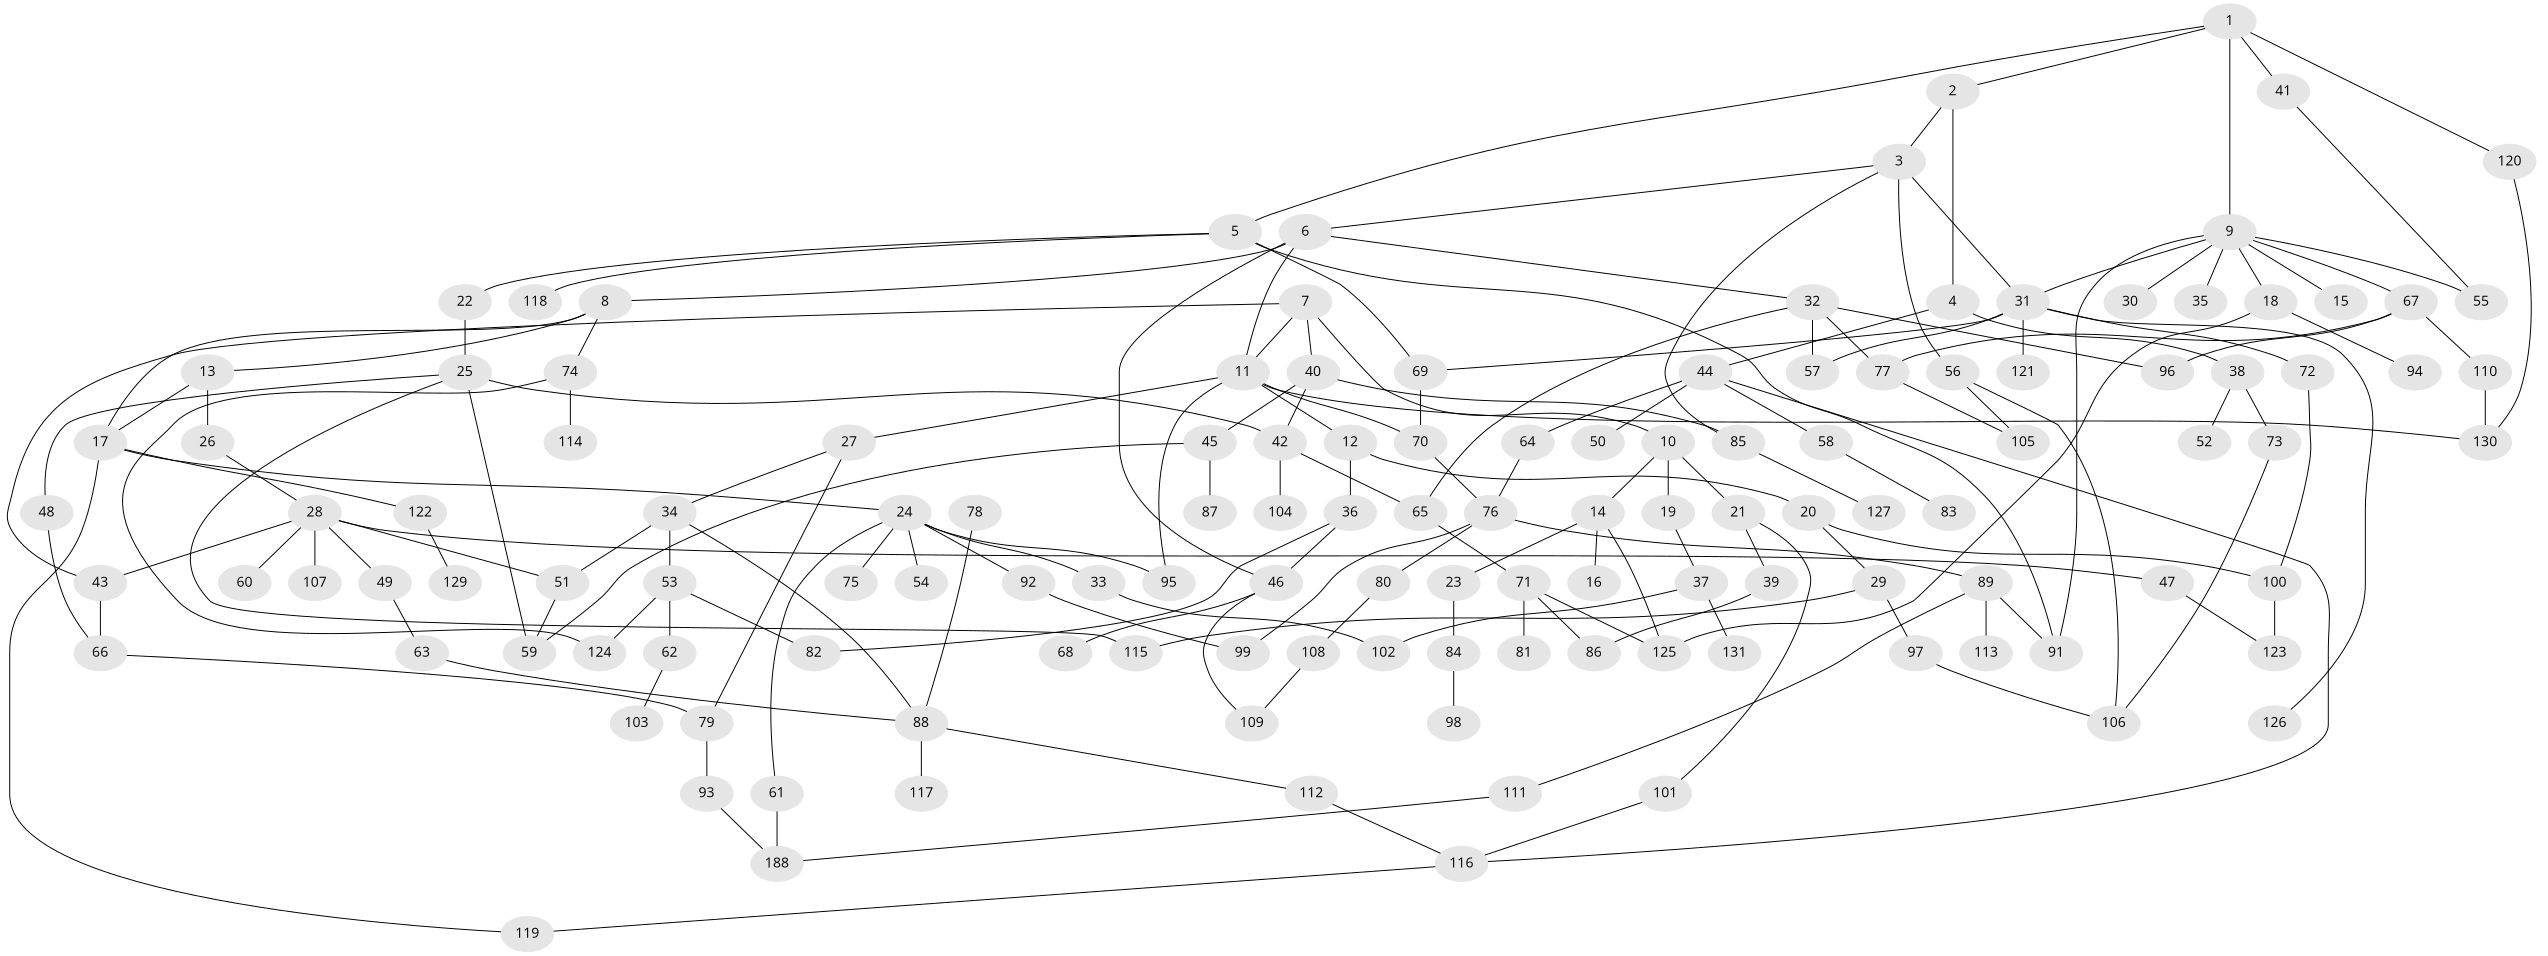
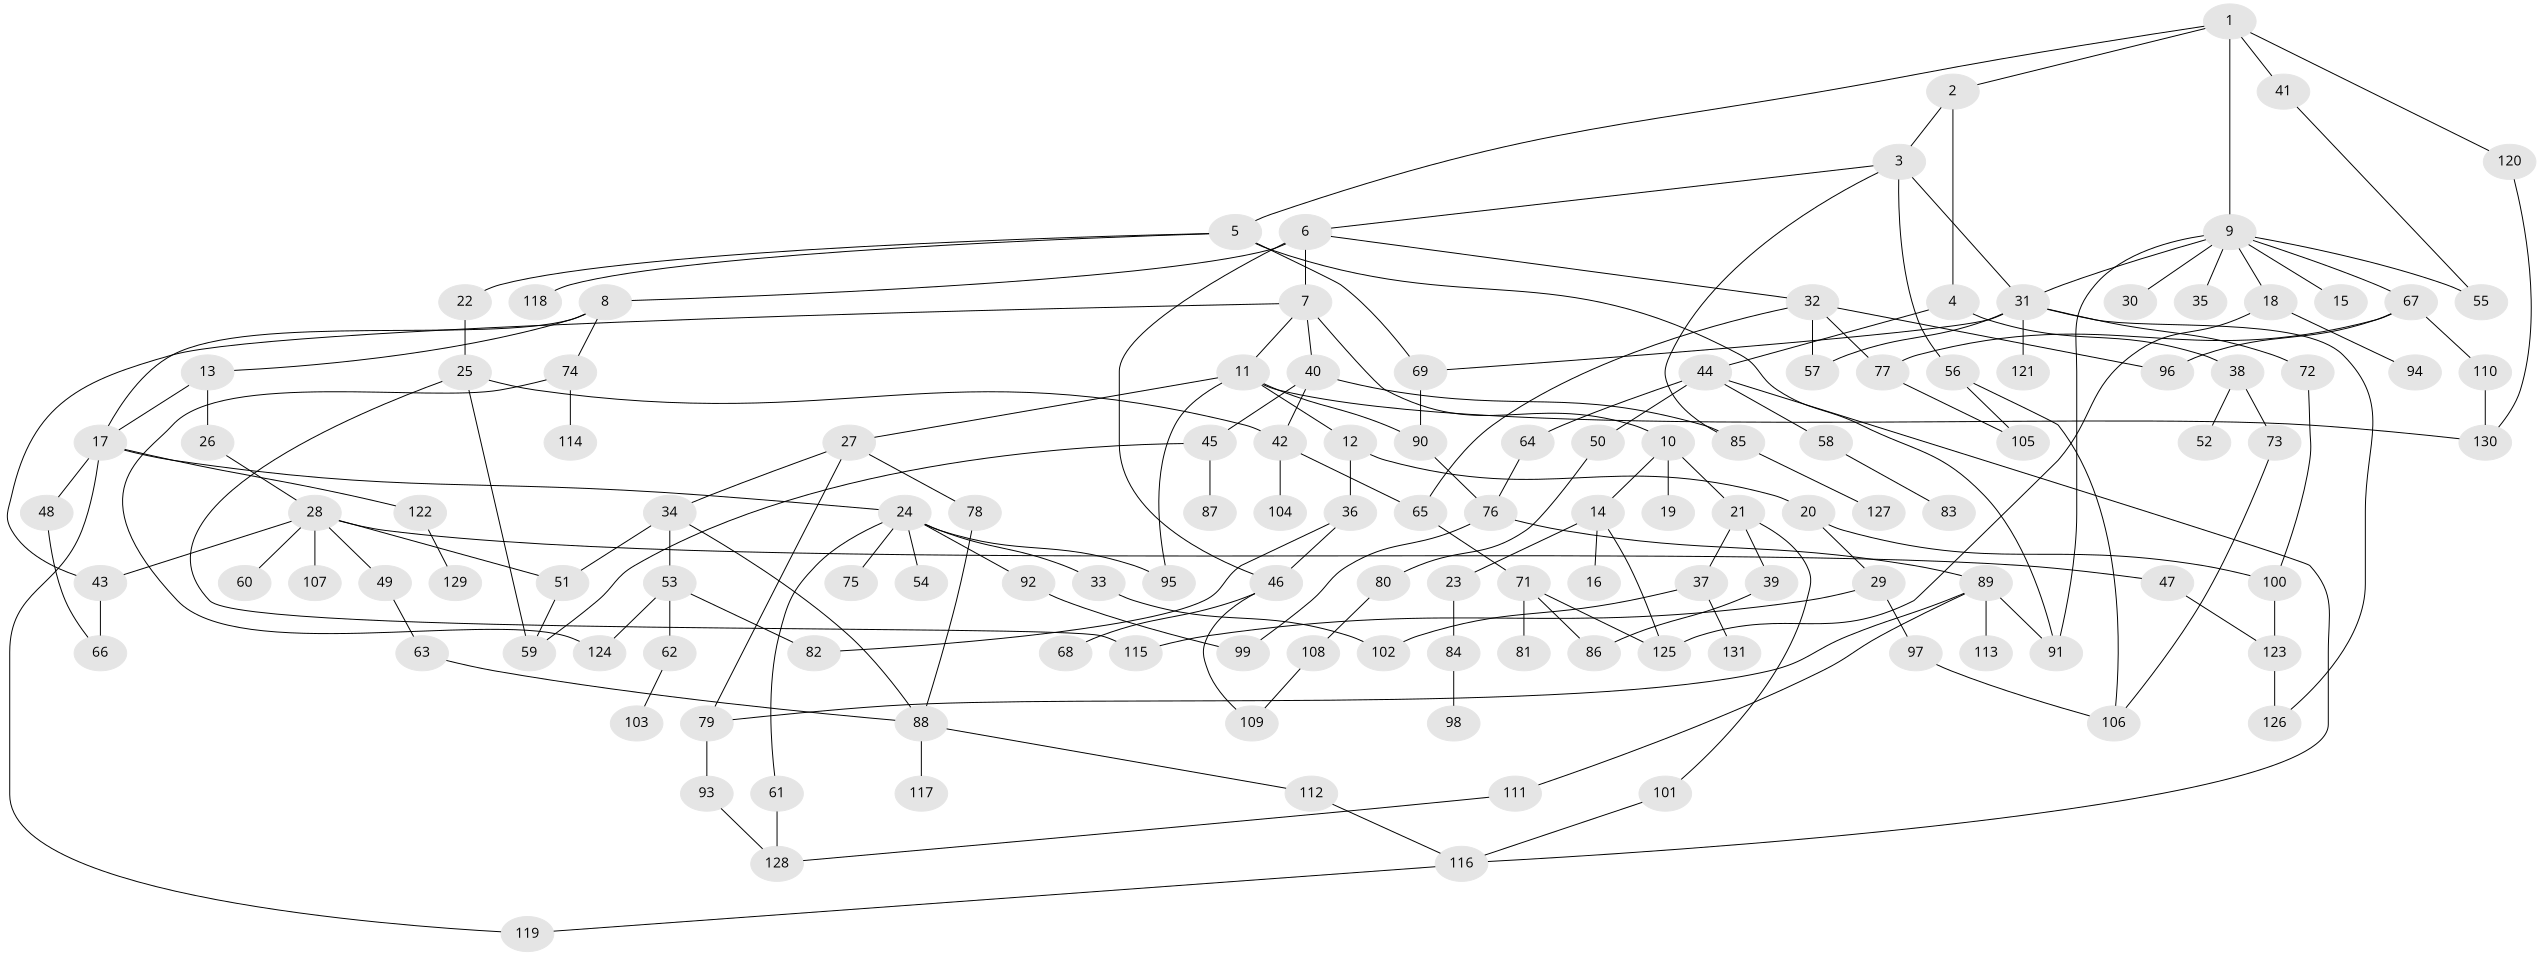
edge "6" -- "11": now "6" -- "7"
edge "25" -- "48": now "17" -- "48"
node "70": label "70" -> "90"
edge "27" -- "78": added
edge "76" -- "80": now "50" -- "80"
edge "19" -- "37": now "21" -- "37"
edge "66" -- "79": now "89" -- "79"
edge "123" -- "126": added
node "188": label "188" -> "128"
